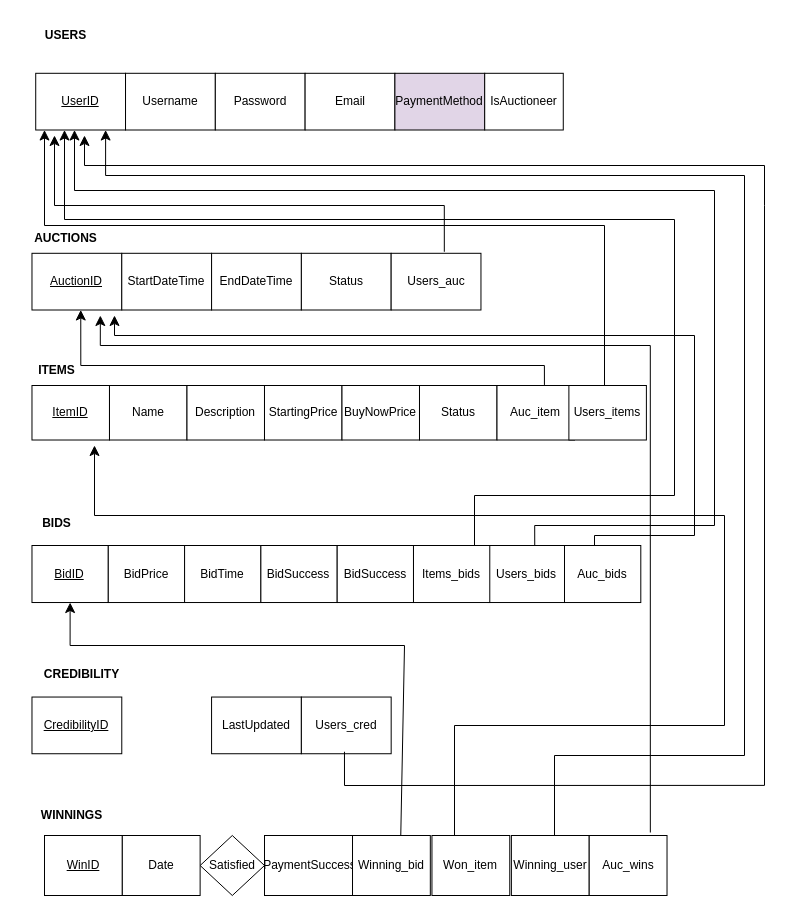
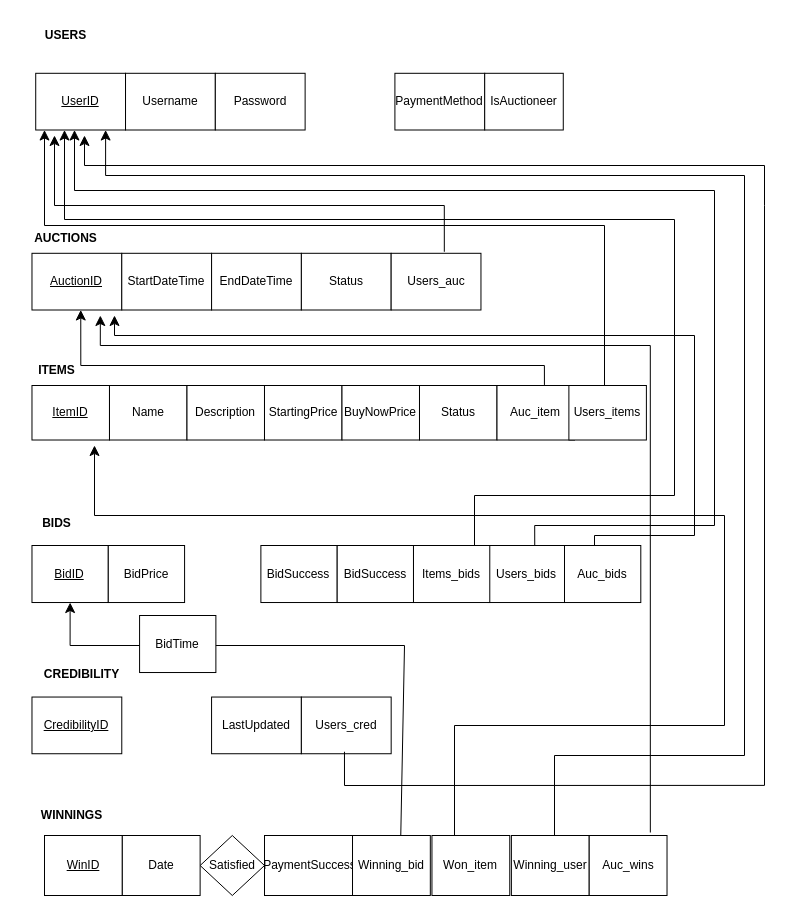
node "Email": removed
node "PaymentMethod": fillcolor #e1d5e7 -> #ffffff
node "BidTime": moved (223, 574) -> (178, 644)
